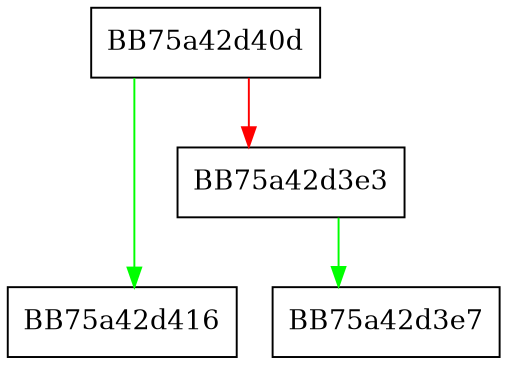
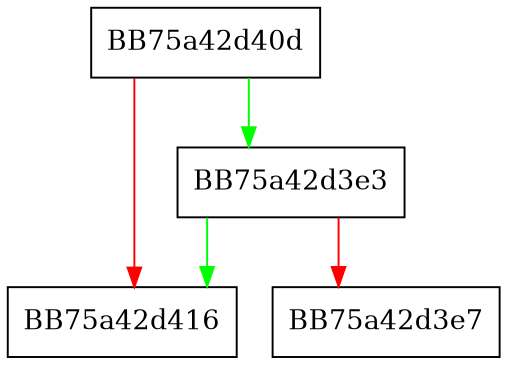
edge "BB75a42d40d" -> "BB75a42d3e3": color red -> green
edge "BB75a42d40d" -> "BB75a42d416": color green -> red
edge "BB75a42d3e3" -> "BB75a42d416": added
edge "BB75a42d3e3" -> "BB75a42d3e7": color green -> red
